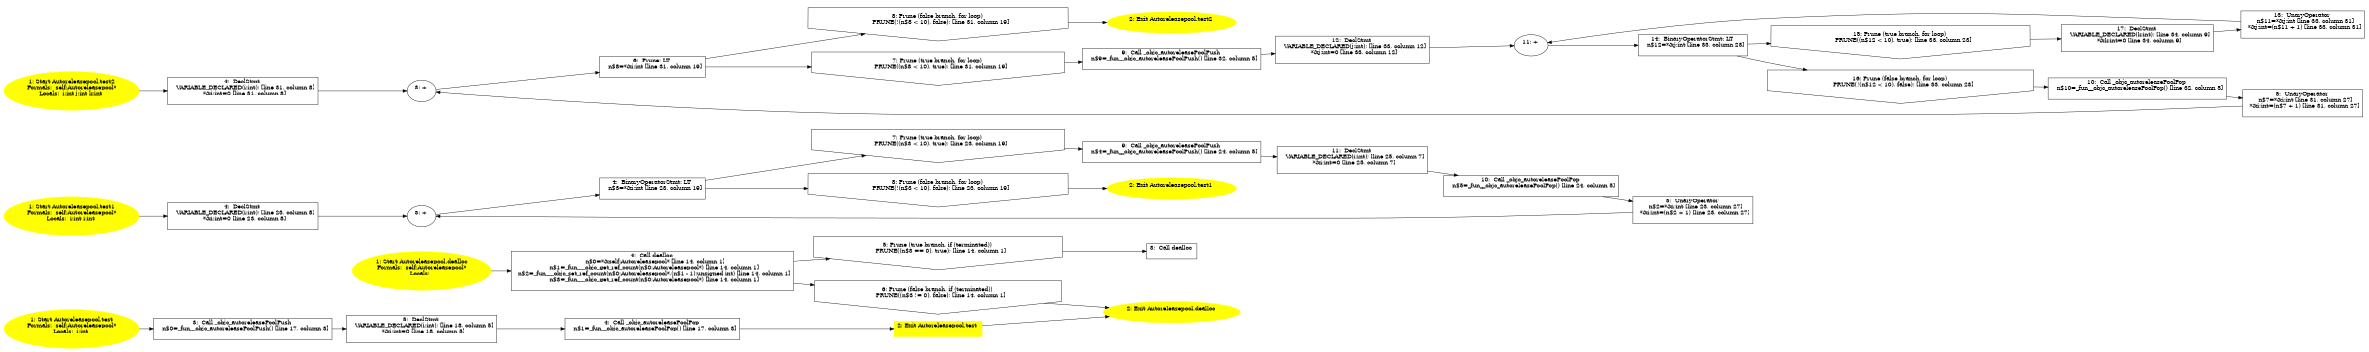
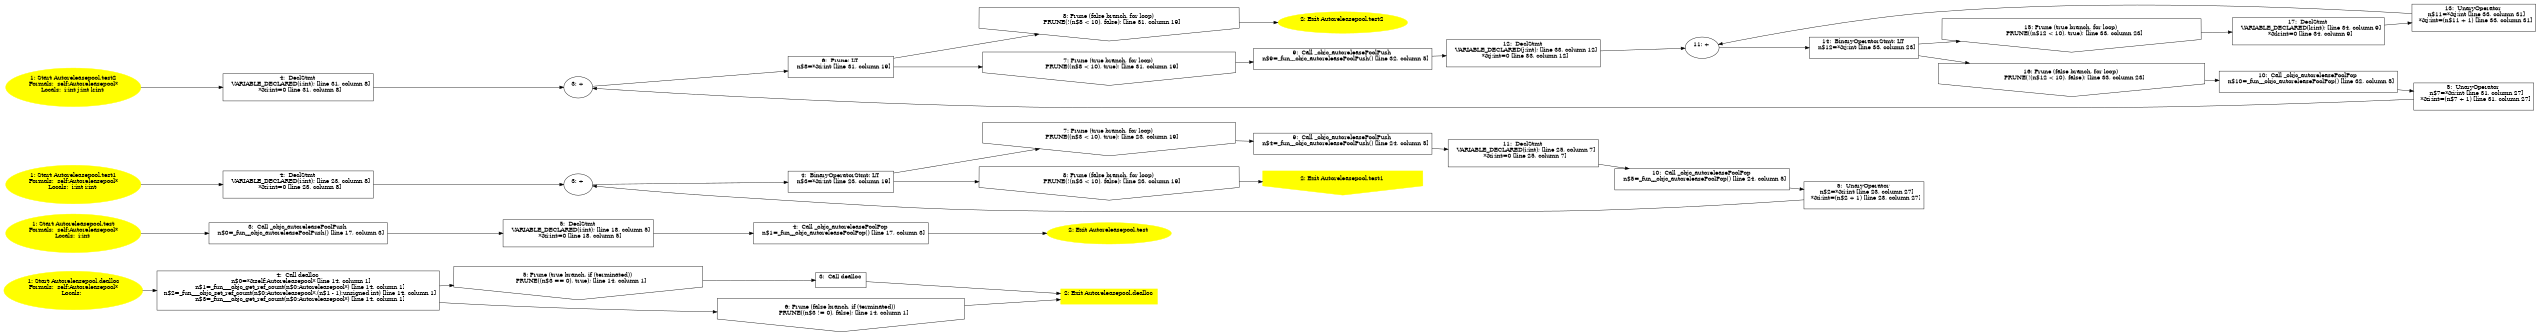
node "2: Exit Autoreleasepool.test1": shape ellipse -> invhouse
node "2: Exit Autoreleasepool.dealloc": shape ellipse -> box
edge "2: Exit Autoreleasepool.test" -> "2: Exit Autoreleasepool.dealloc": now "3:  Call dealloc" -> "2: Exit Autoreleasepool.dealloc"
node "2: Exit Autoreleasepool.test": shape box -> ellipse
